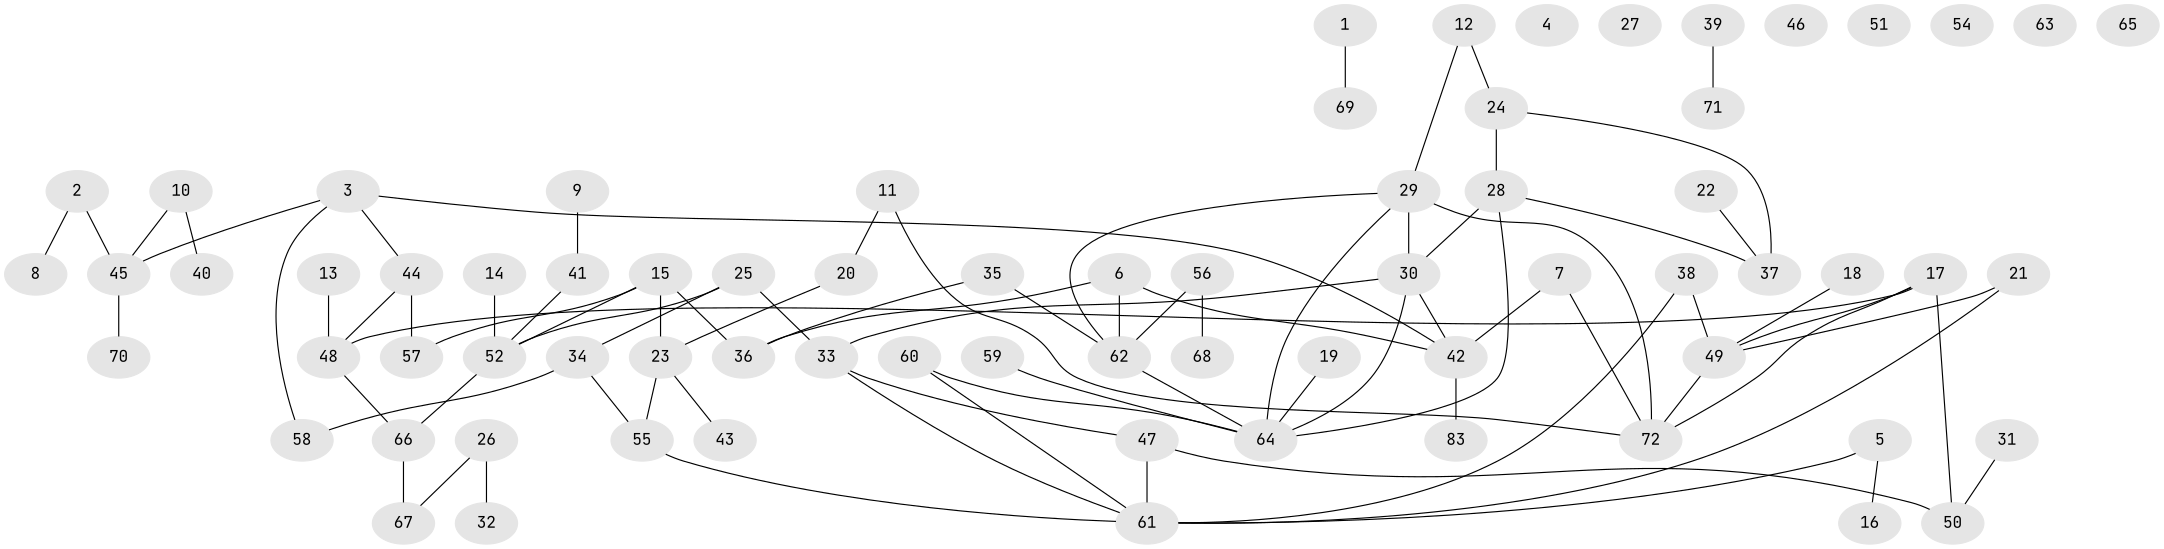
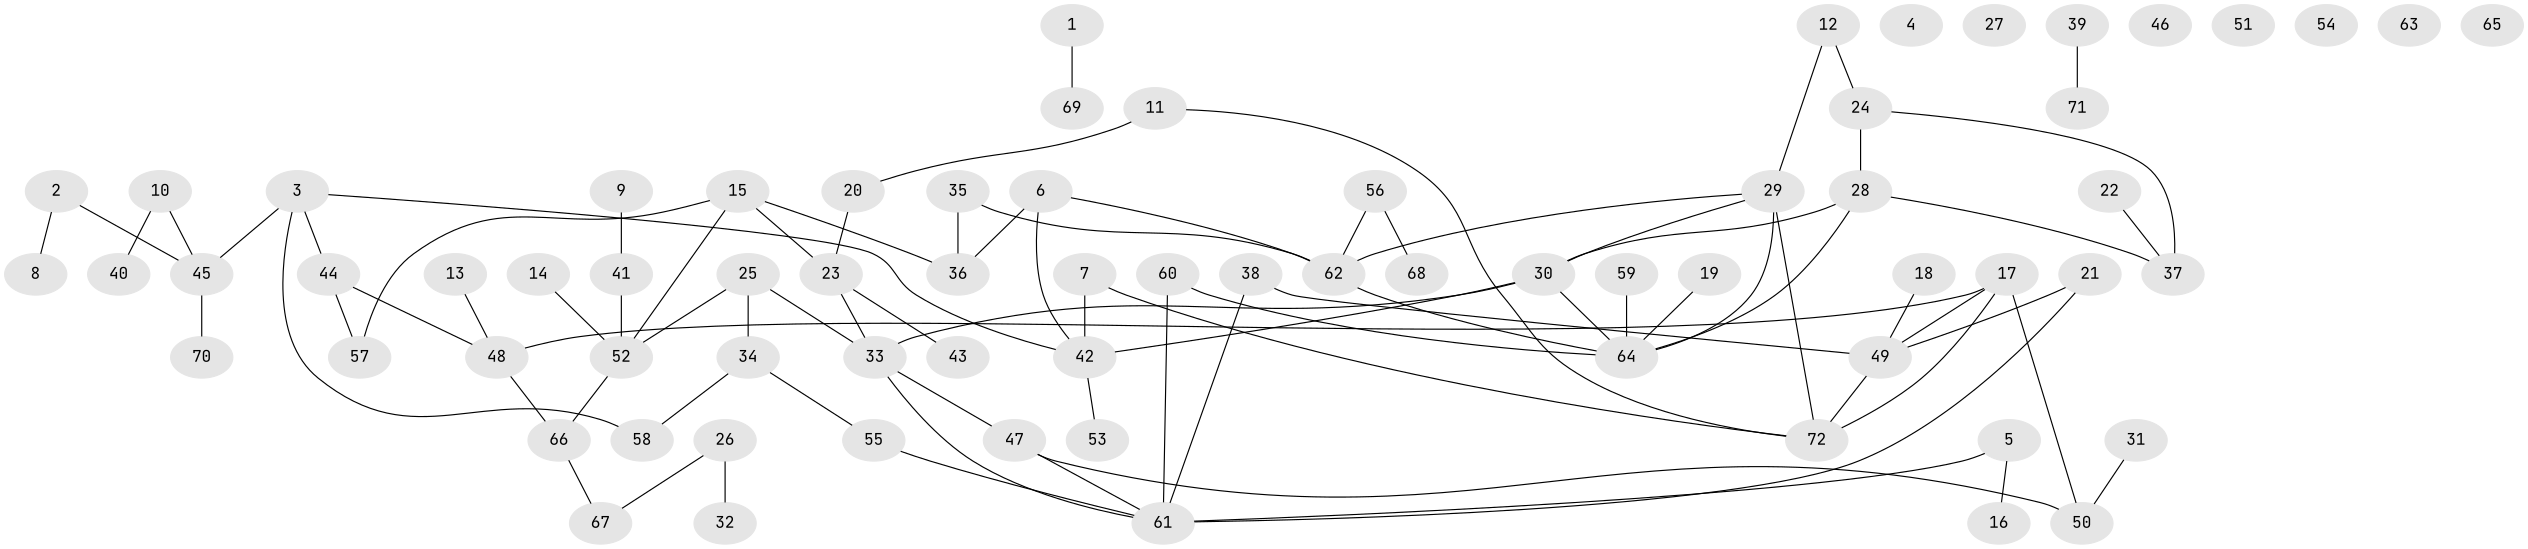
edge "23" -- "55": now "23" -- "33"
node "83": label "83" -> "53"
